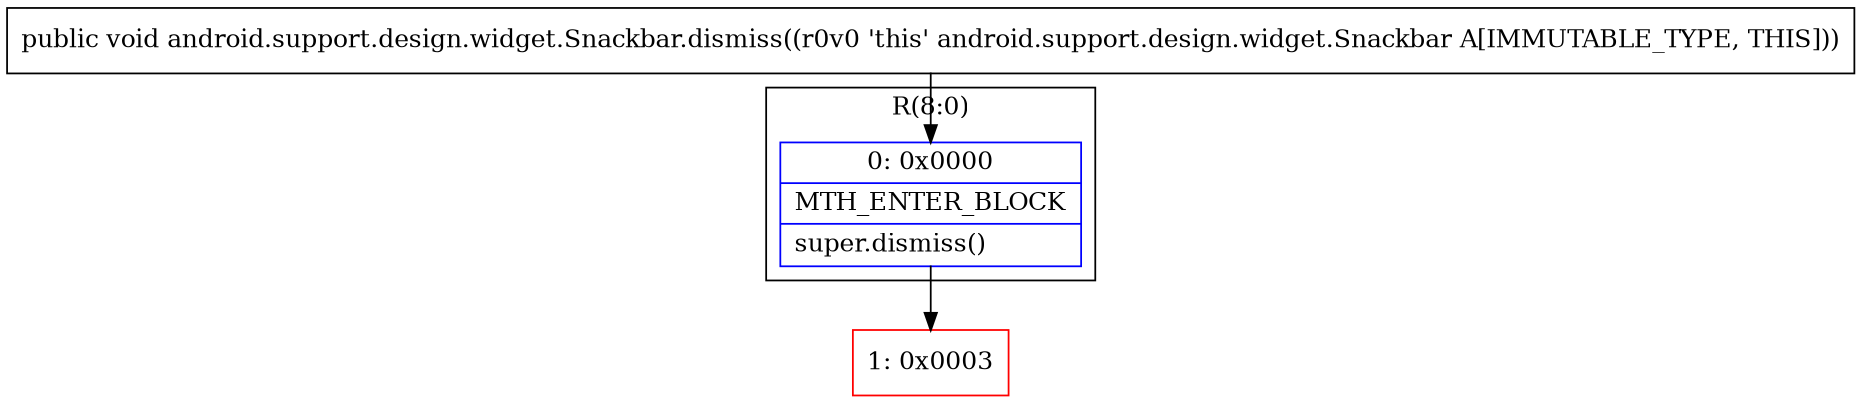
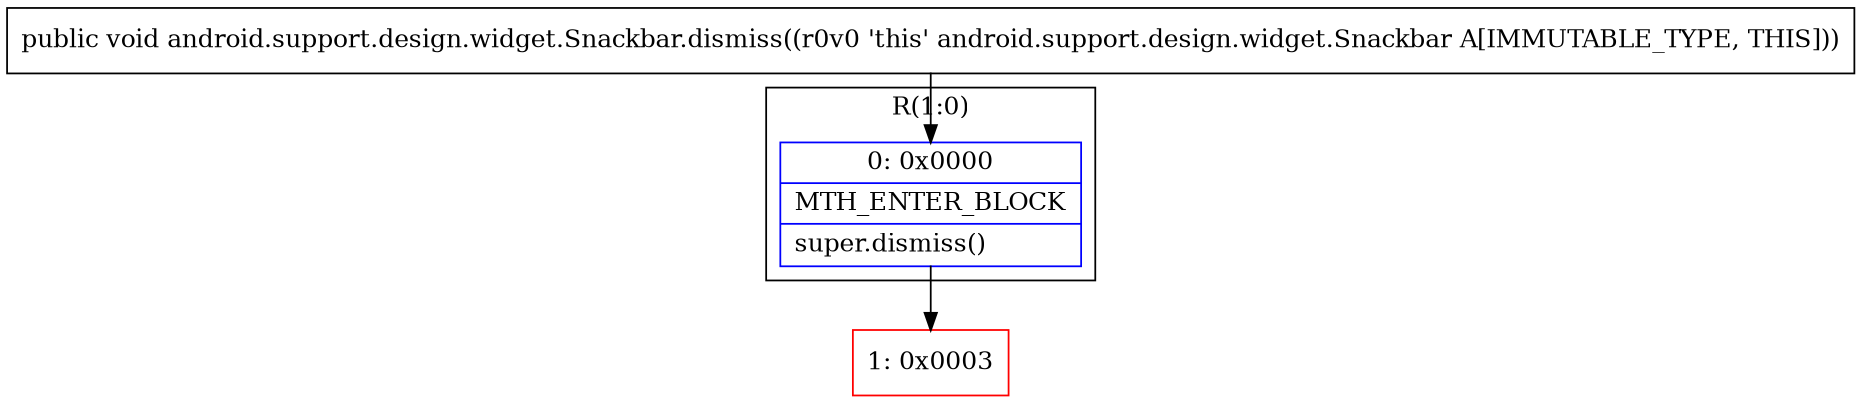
cluster "R(8:0)": label "R(8:0)" -> "R(1:0)"
